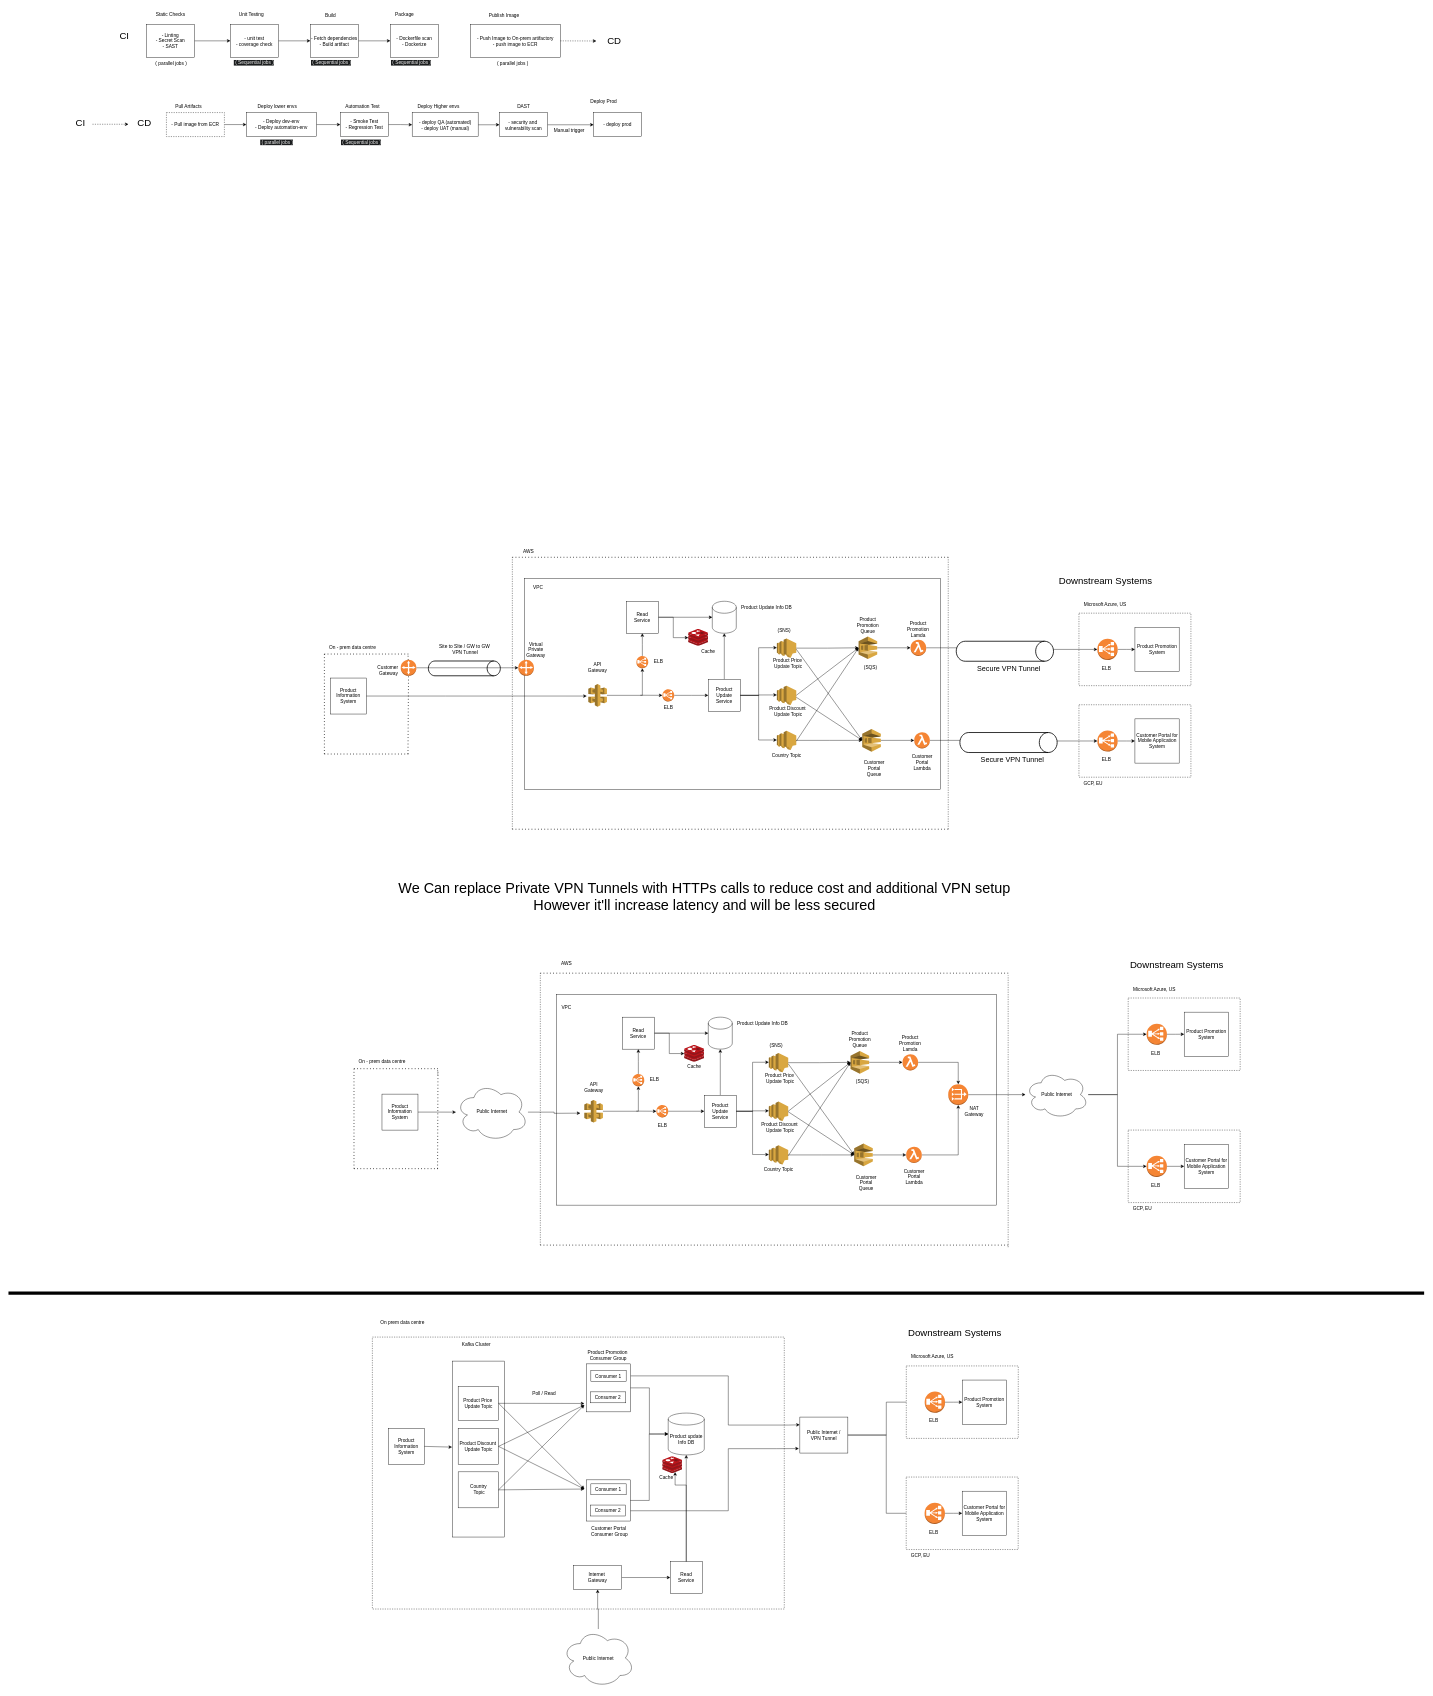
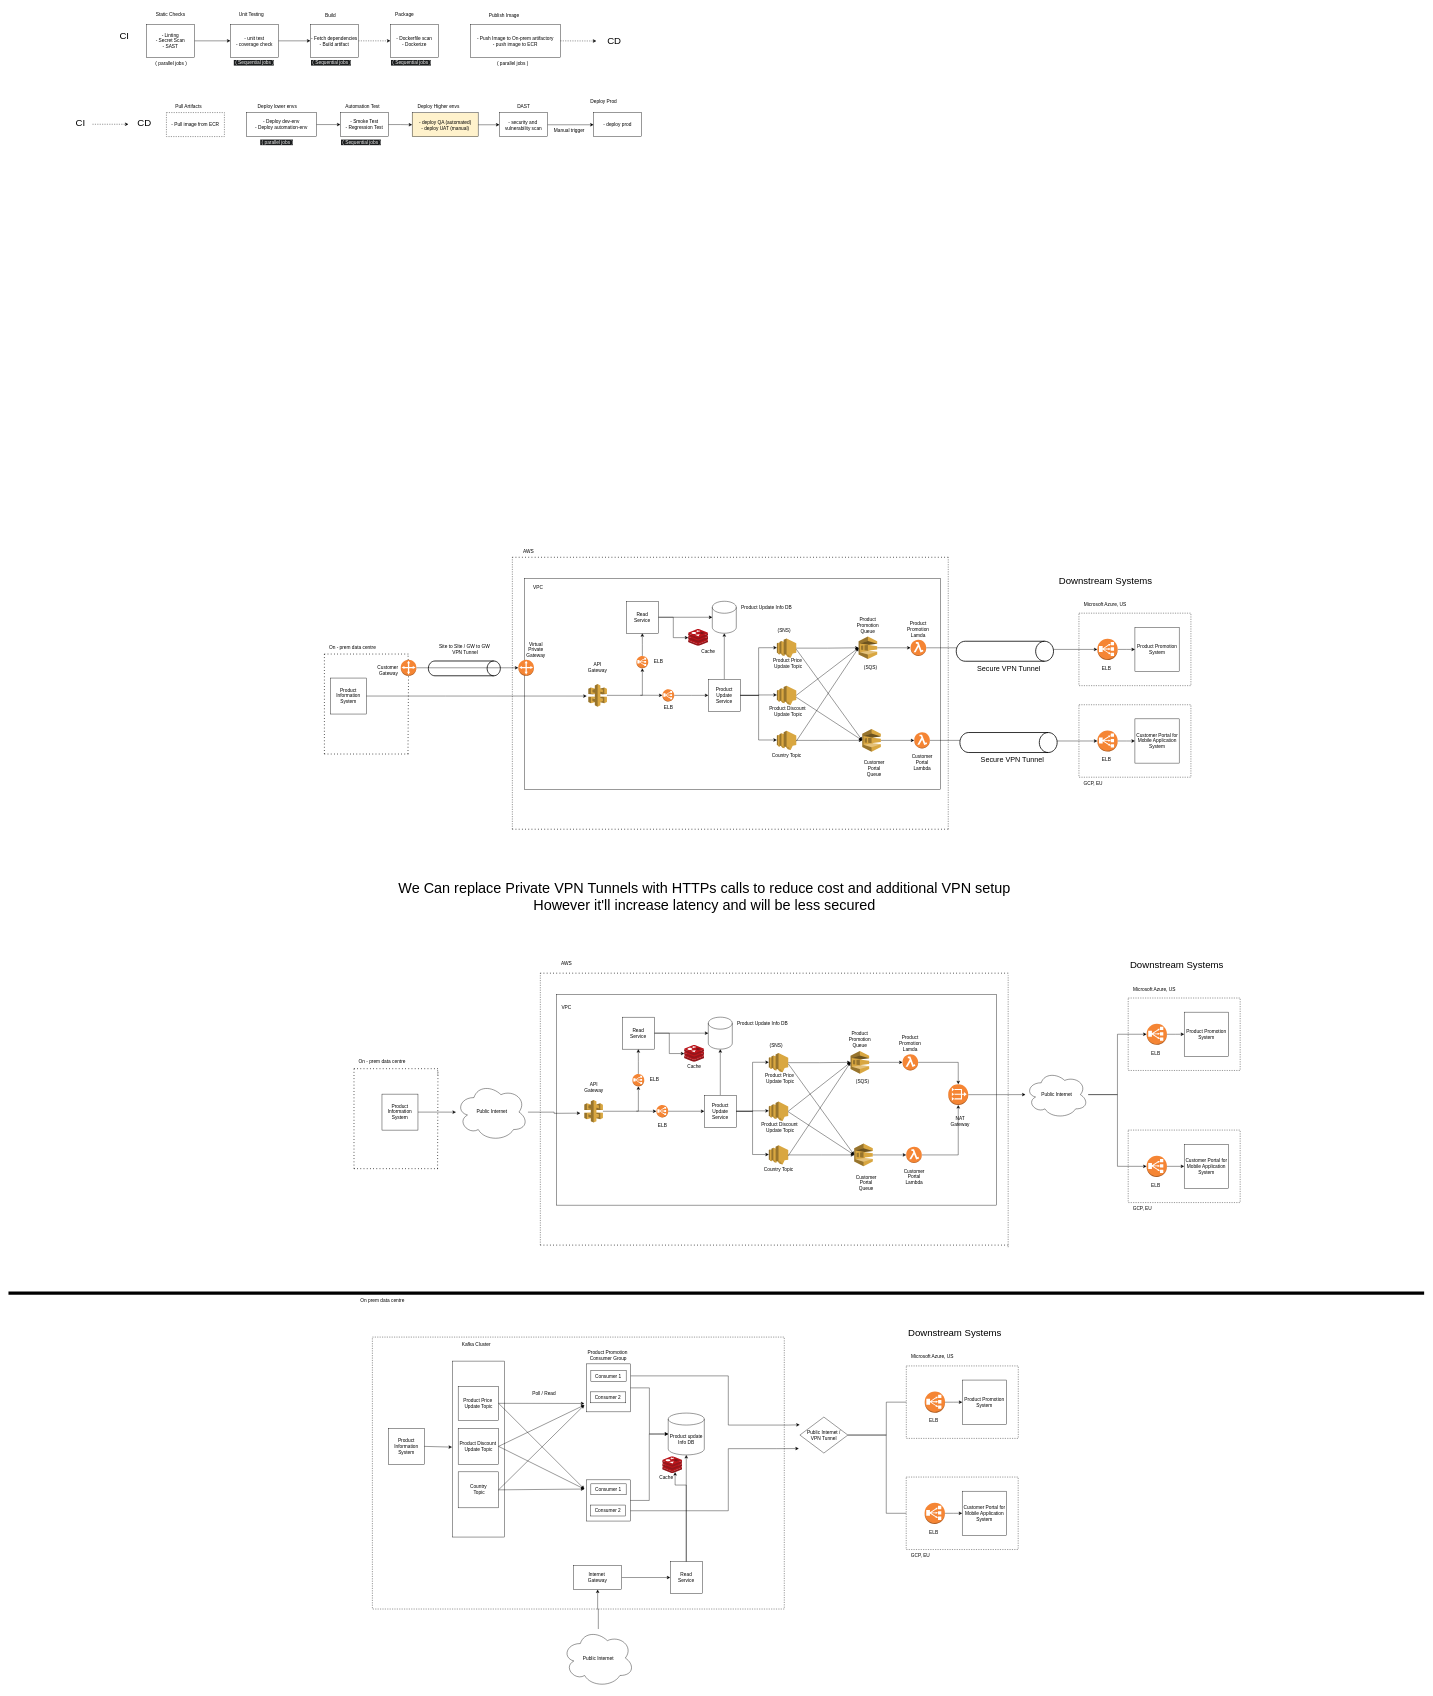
edge "- Fetch dependencies - Build artifact" -> "- Dockerfile scan - Dockerize": style solid -> dashed
edge "- Pull image from ECR" -> "- Deploy dev-env - Deploy automation-env": removed
node "- deploy QA (automated) - deploy UAT (manual)": fillcolor #ffffff -> #fff2cc
node "NAT Gateway": moved (974, 1112) -> (960, 1122)
node "On prem data centre": moved (402, 1323) -> (382, 1301)
node "Public Internet / VPN Tunnel": shape rectangle -> diamond
node "Customer Portal Consumer Group": removed
